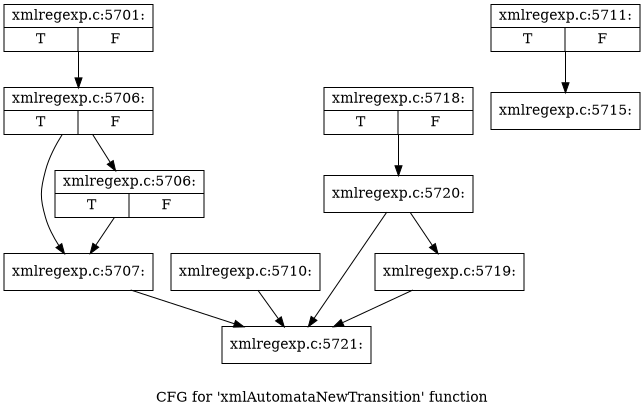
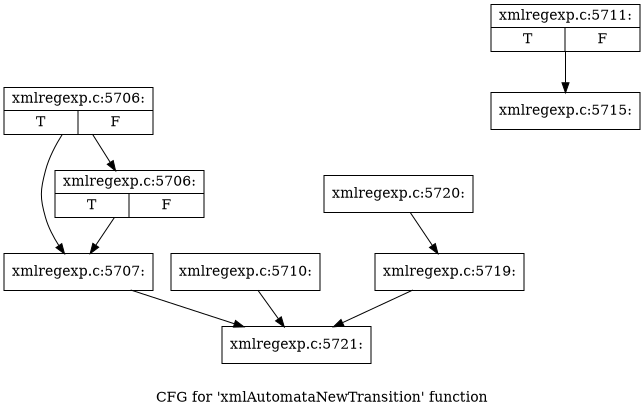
node "xmlregexp.c:5701:": removed
node "xmlregexp.c:5718:": removed
edge "xmlregexp.c:5720:" -> "xmlregexp.c:5721:": removed
